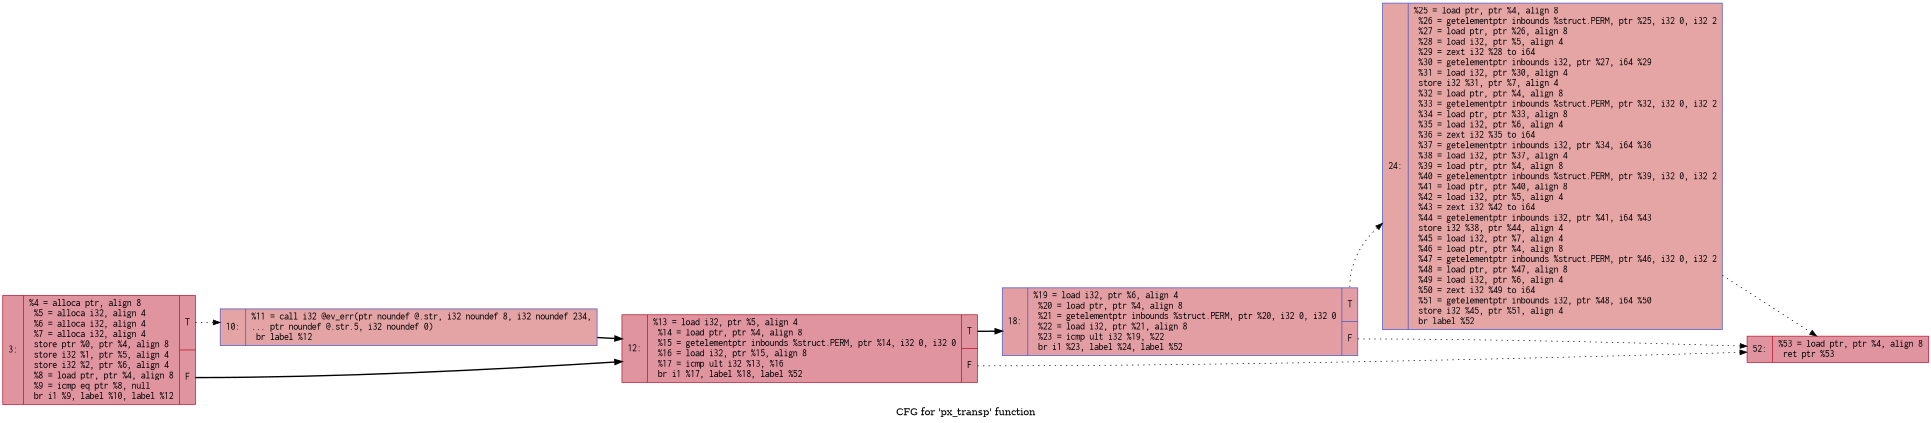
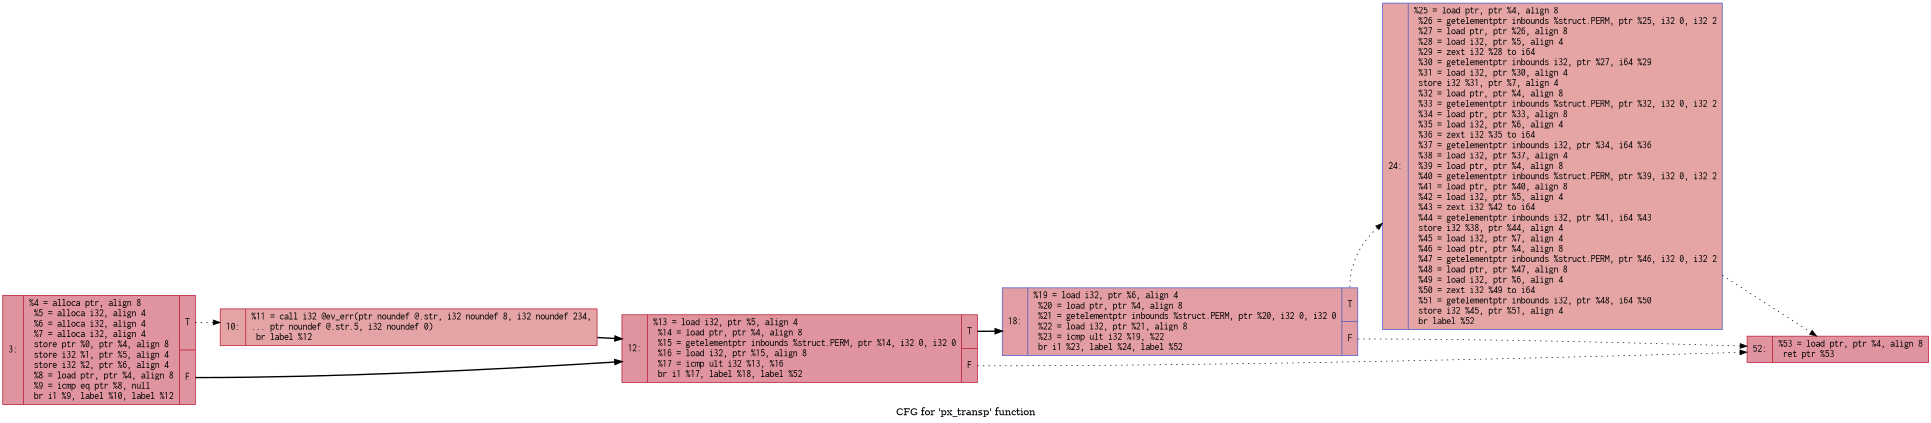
node "10:": color #3d50c3ff -> #b70d28ff
